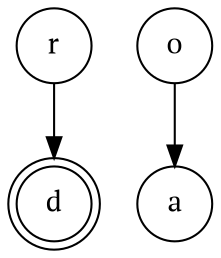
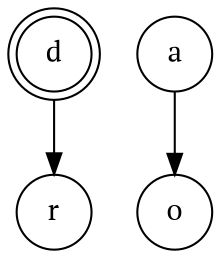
edge "r" -> "d": reversed
edge "o" -> "a": reversed
